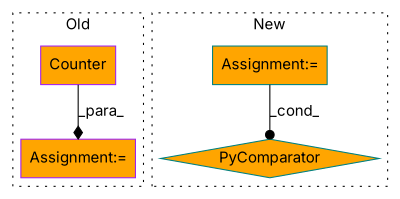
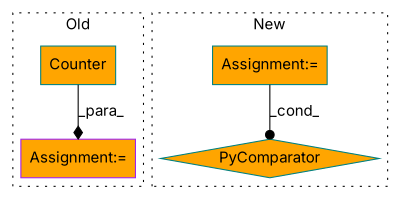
node "Counter": color purple -> teal
